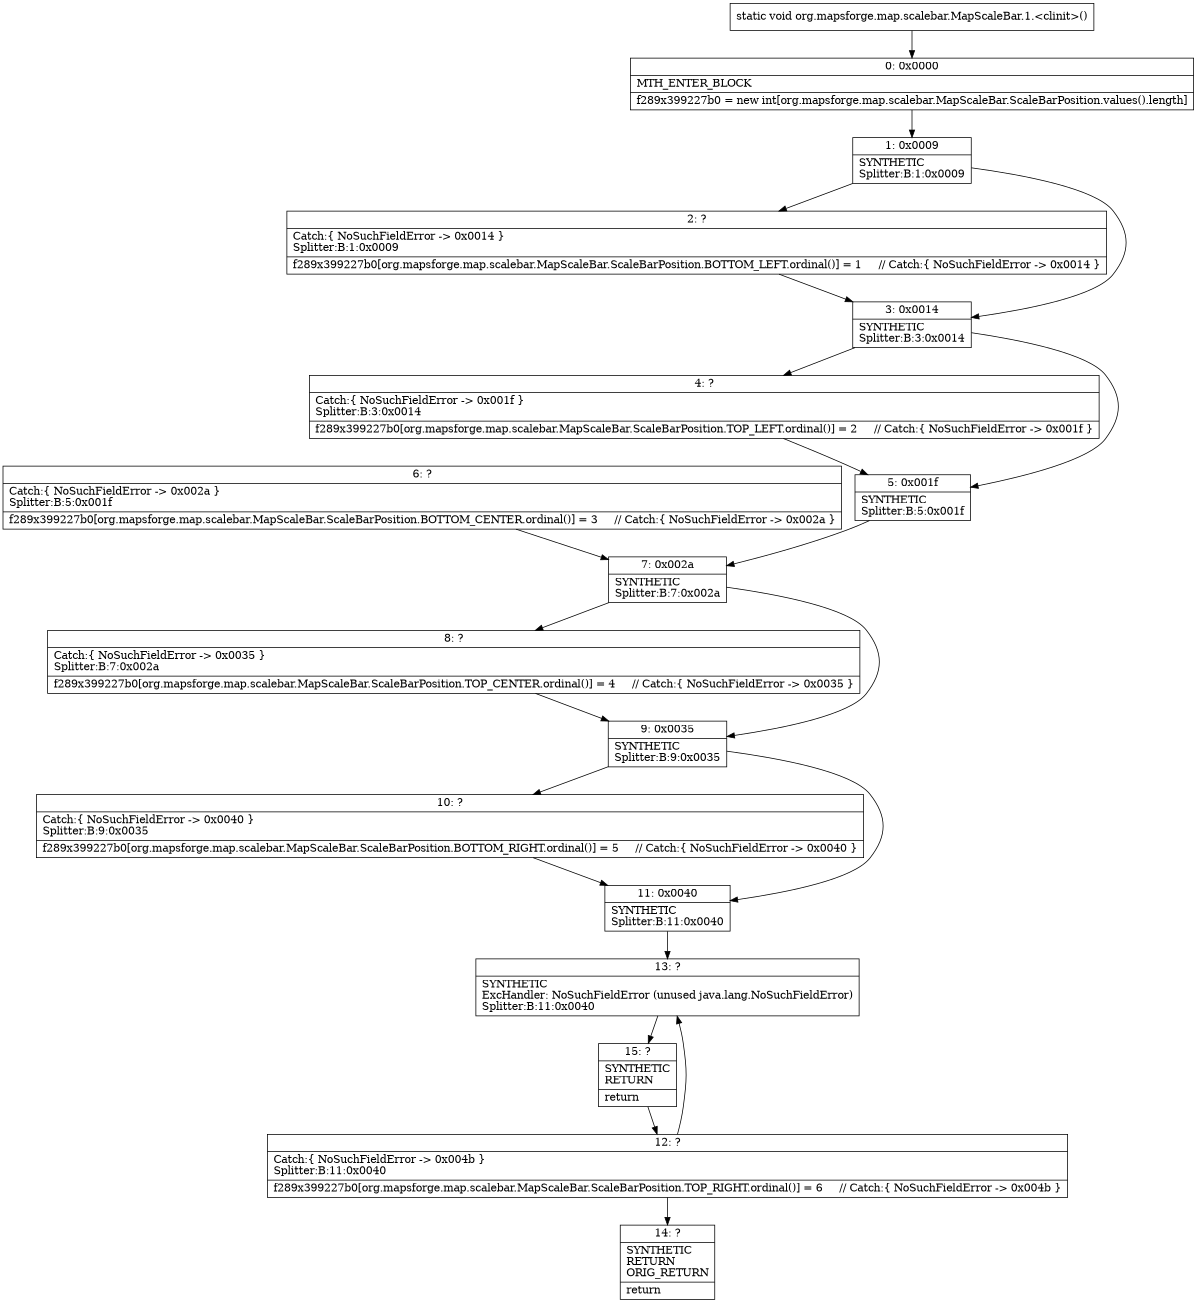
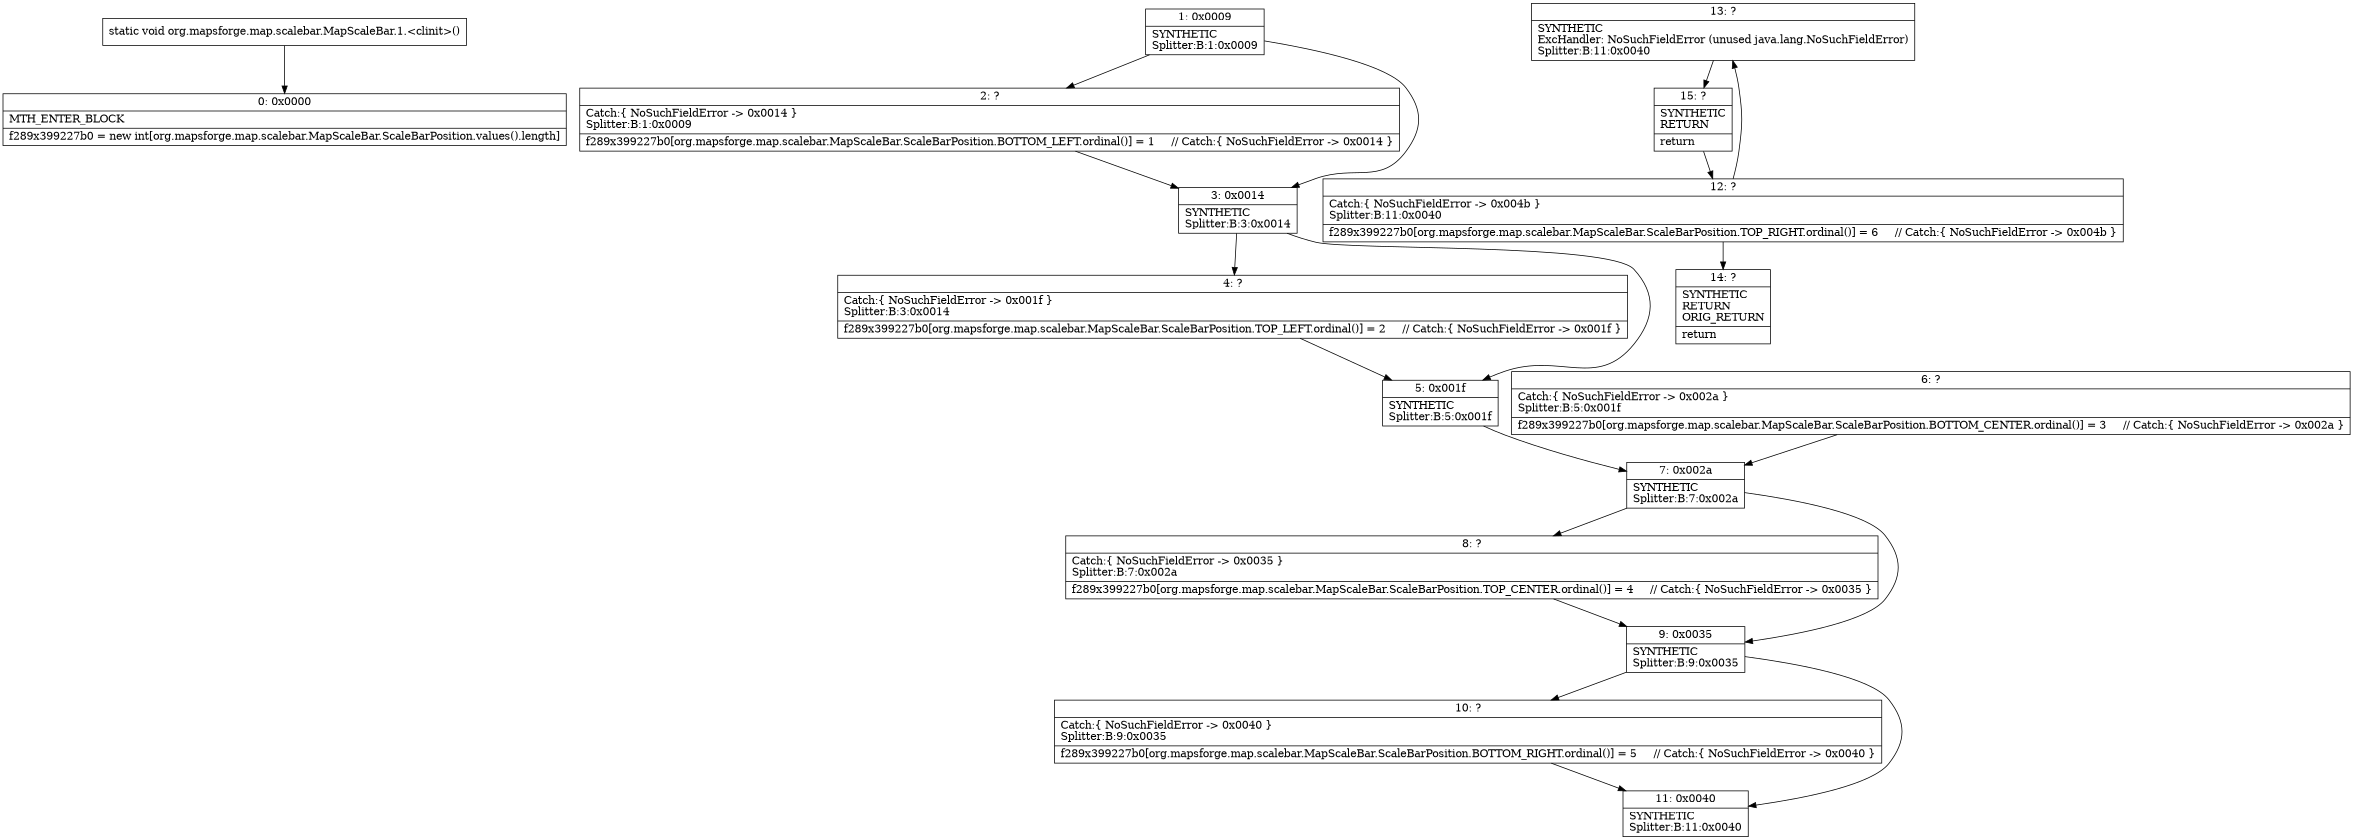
edge "0: 0x0000" -> "1: 0x0009": removed
edge "11: 0x0040" -> "13: ?": removed
